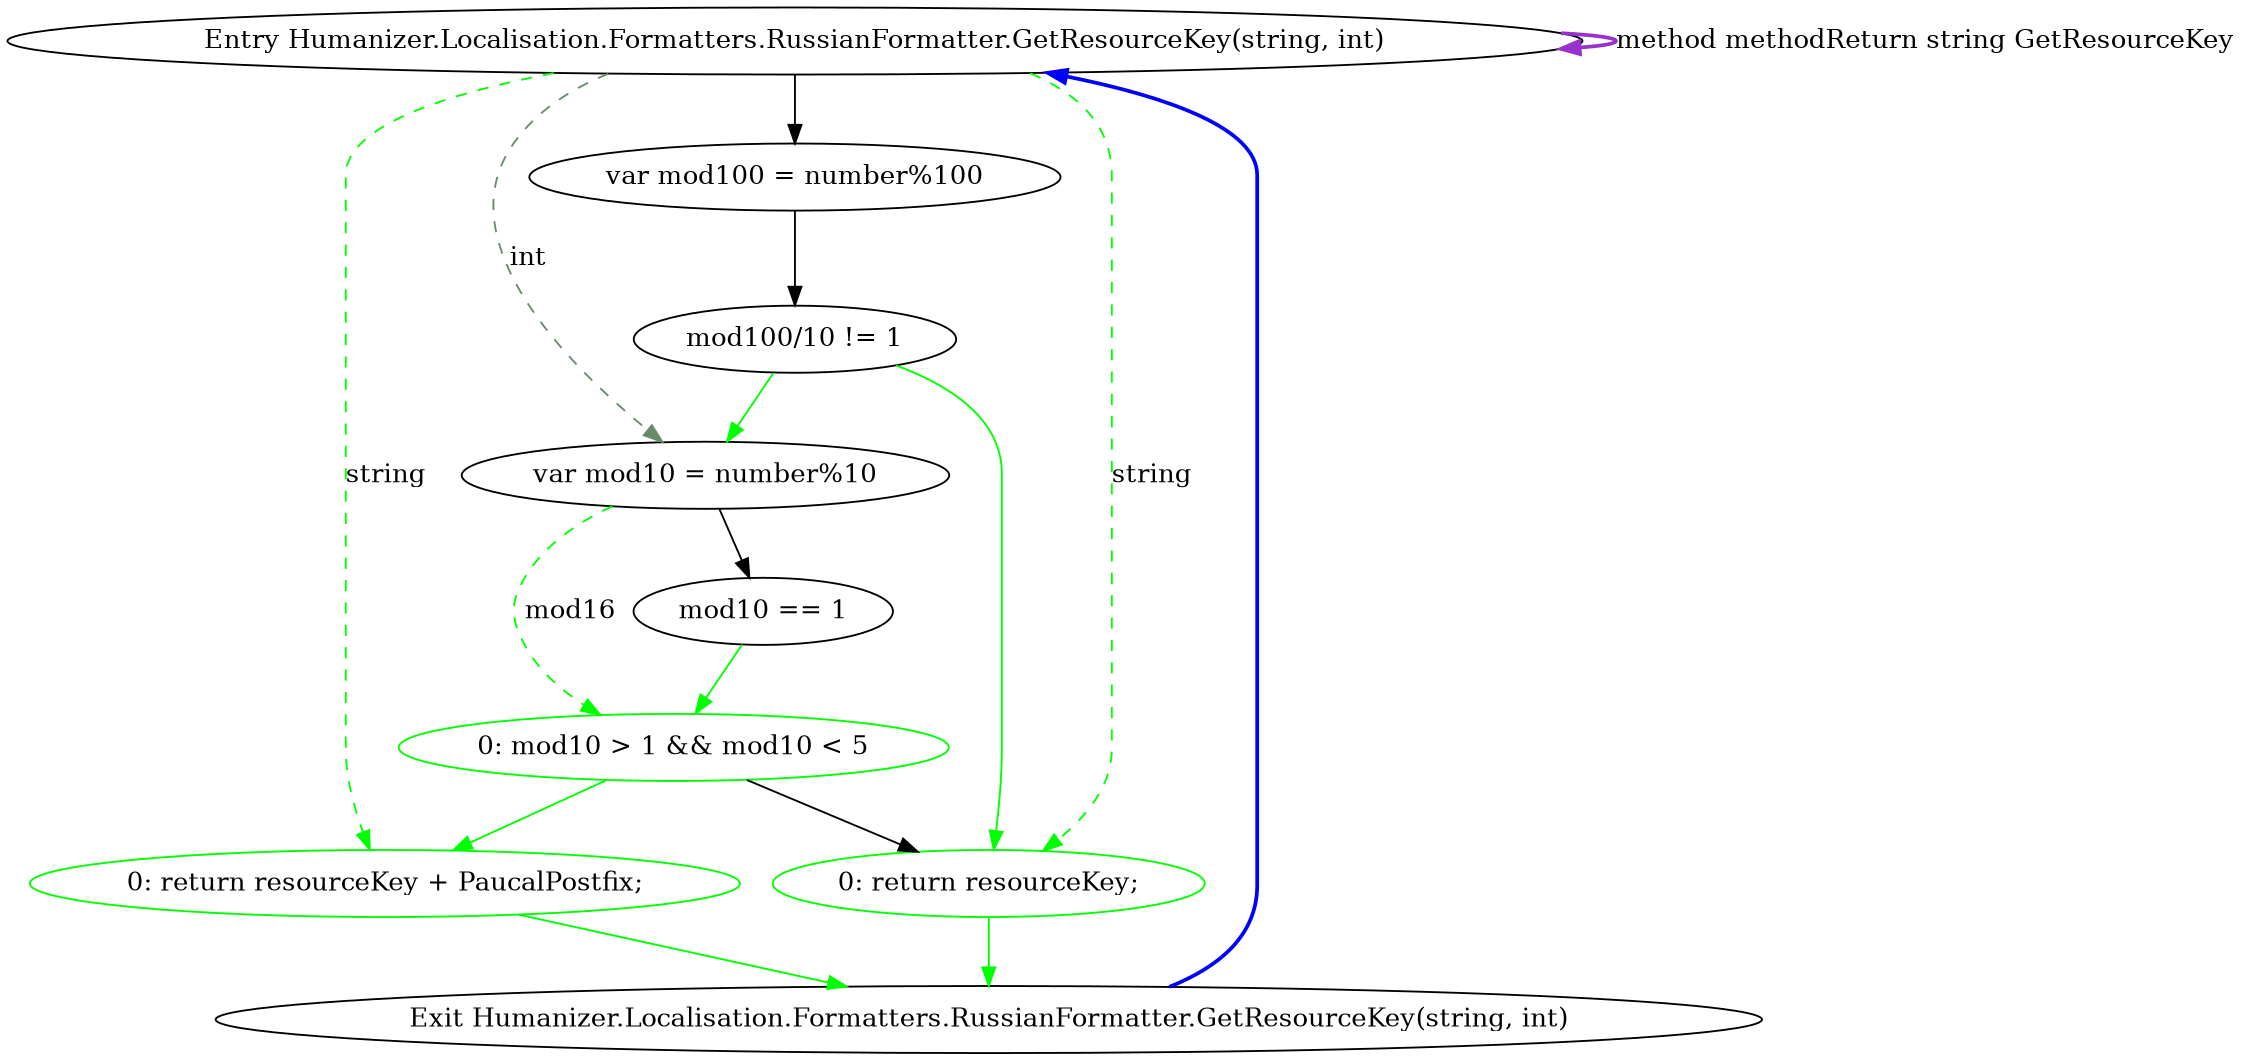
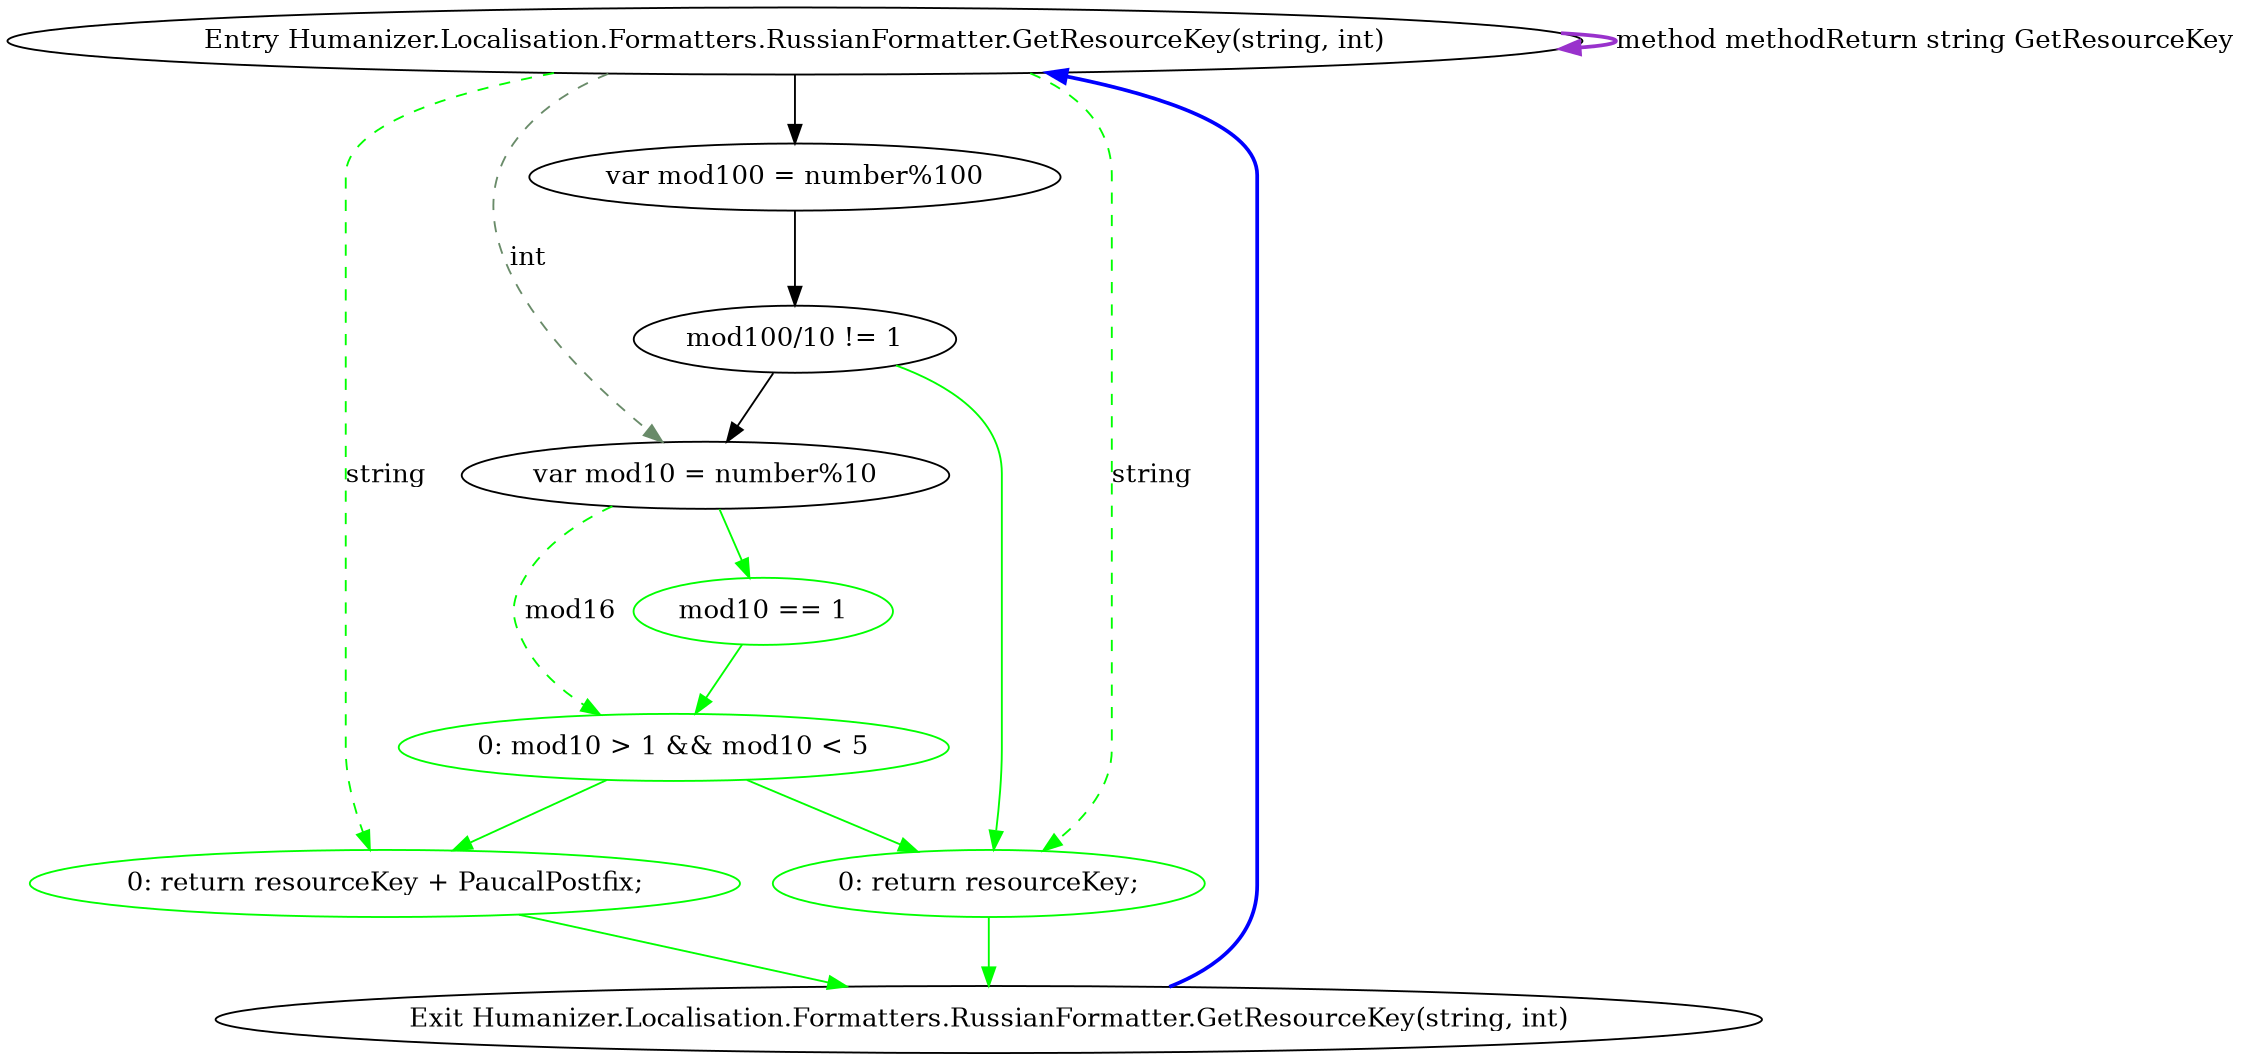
edge "mod100/10 != 1" -> "var mod10 = number%10": color green -> black
edge "var mod10 = number%10" -> "mod10 == 1": color black -> green
node "mod10 == 1": color black -> green
edge "0: mod10 > 1 && mod10 < 5" -> "0: return resourceKey;": color black -> green
